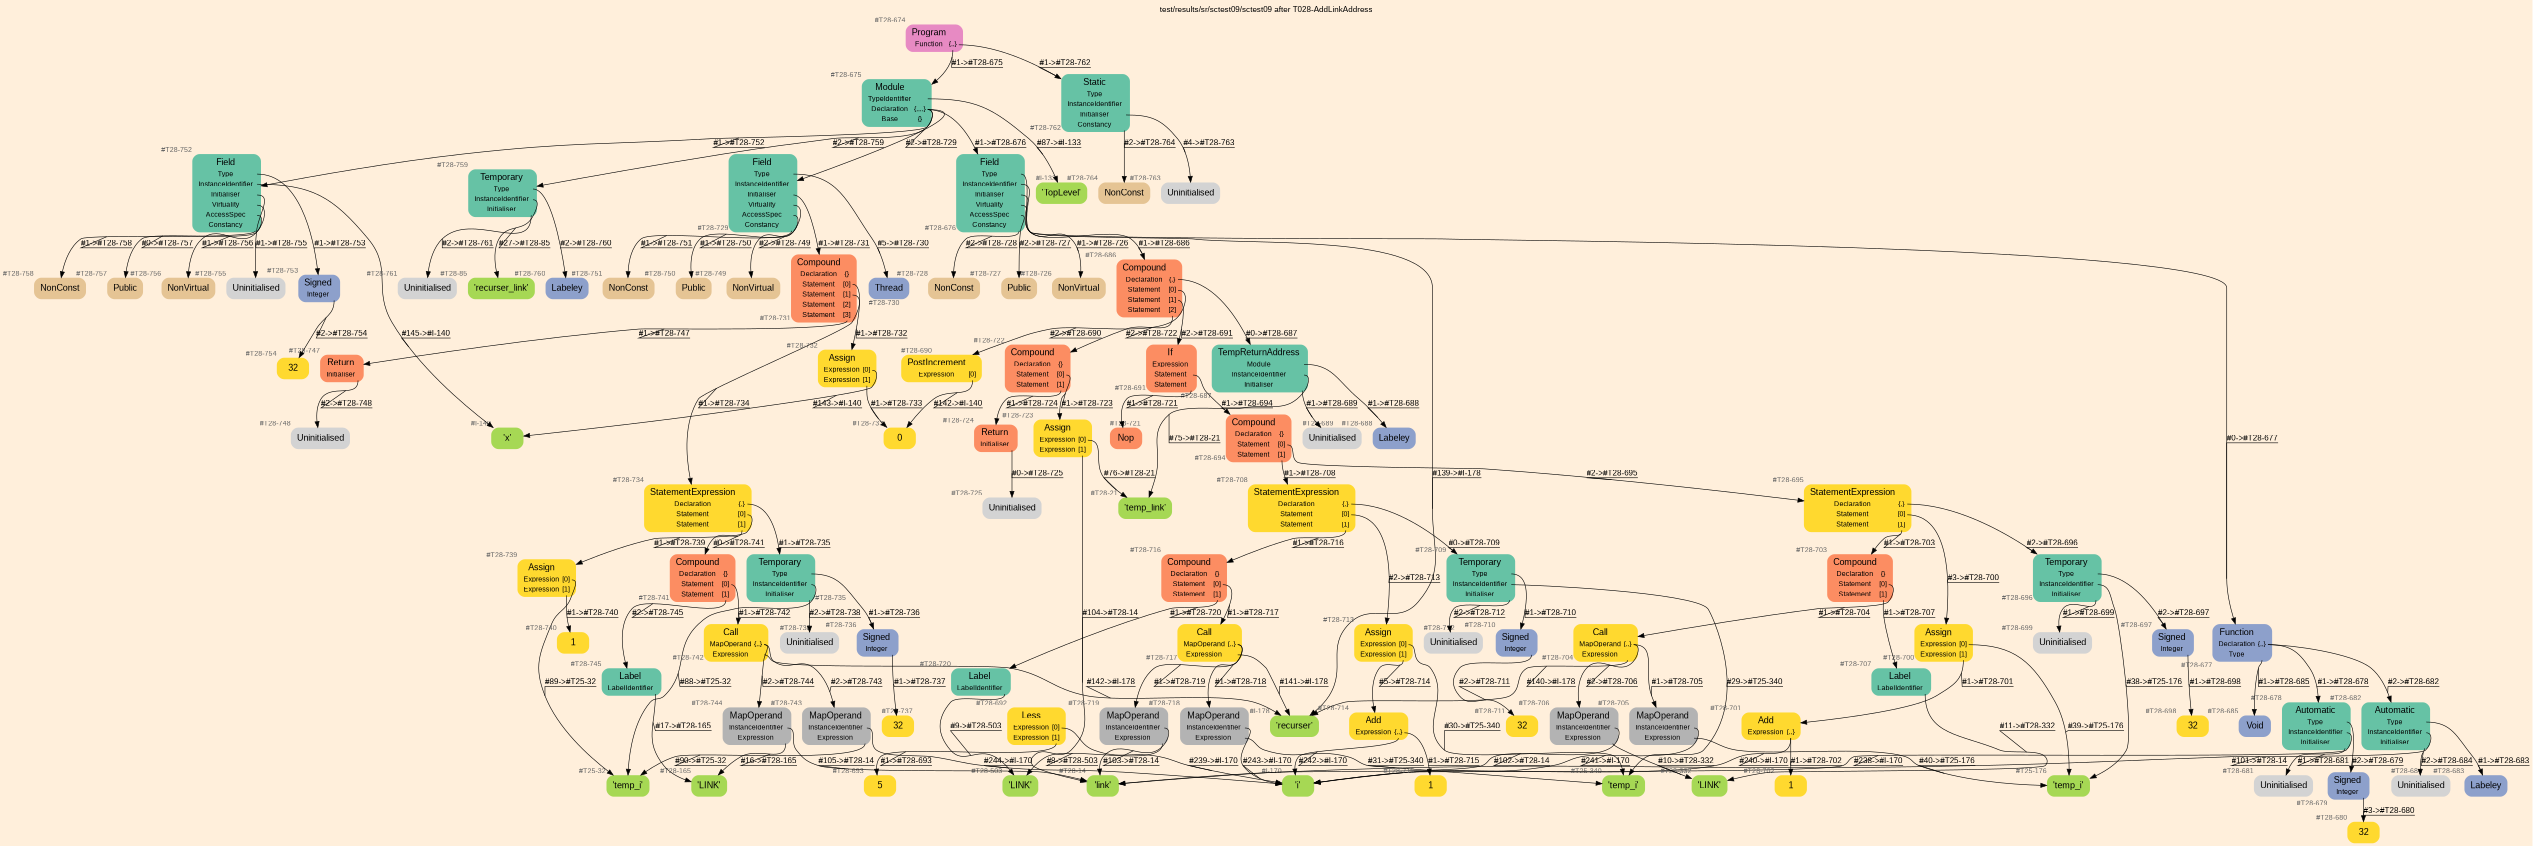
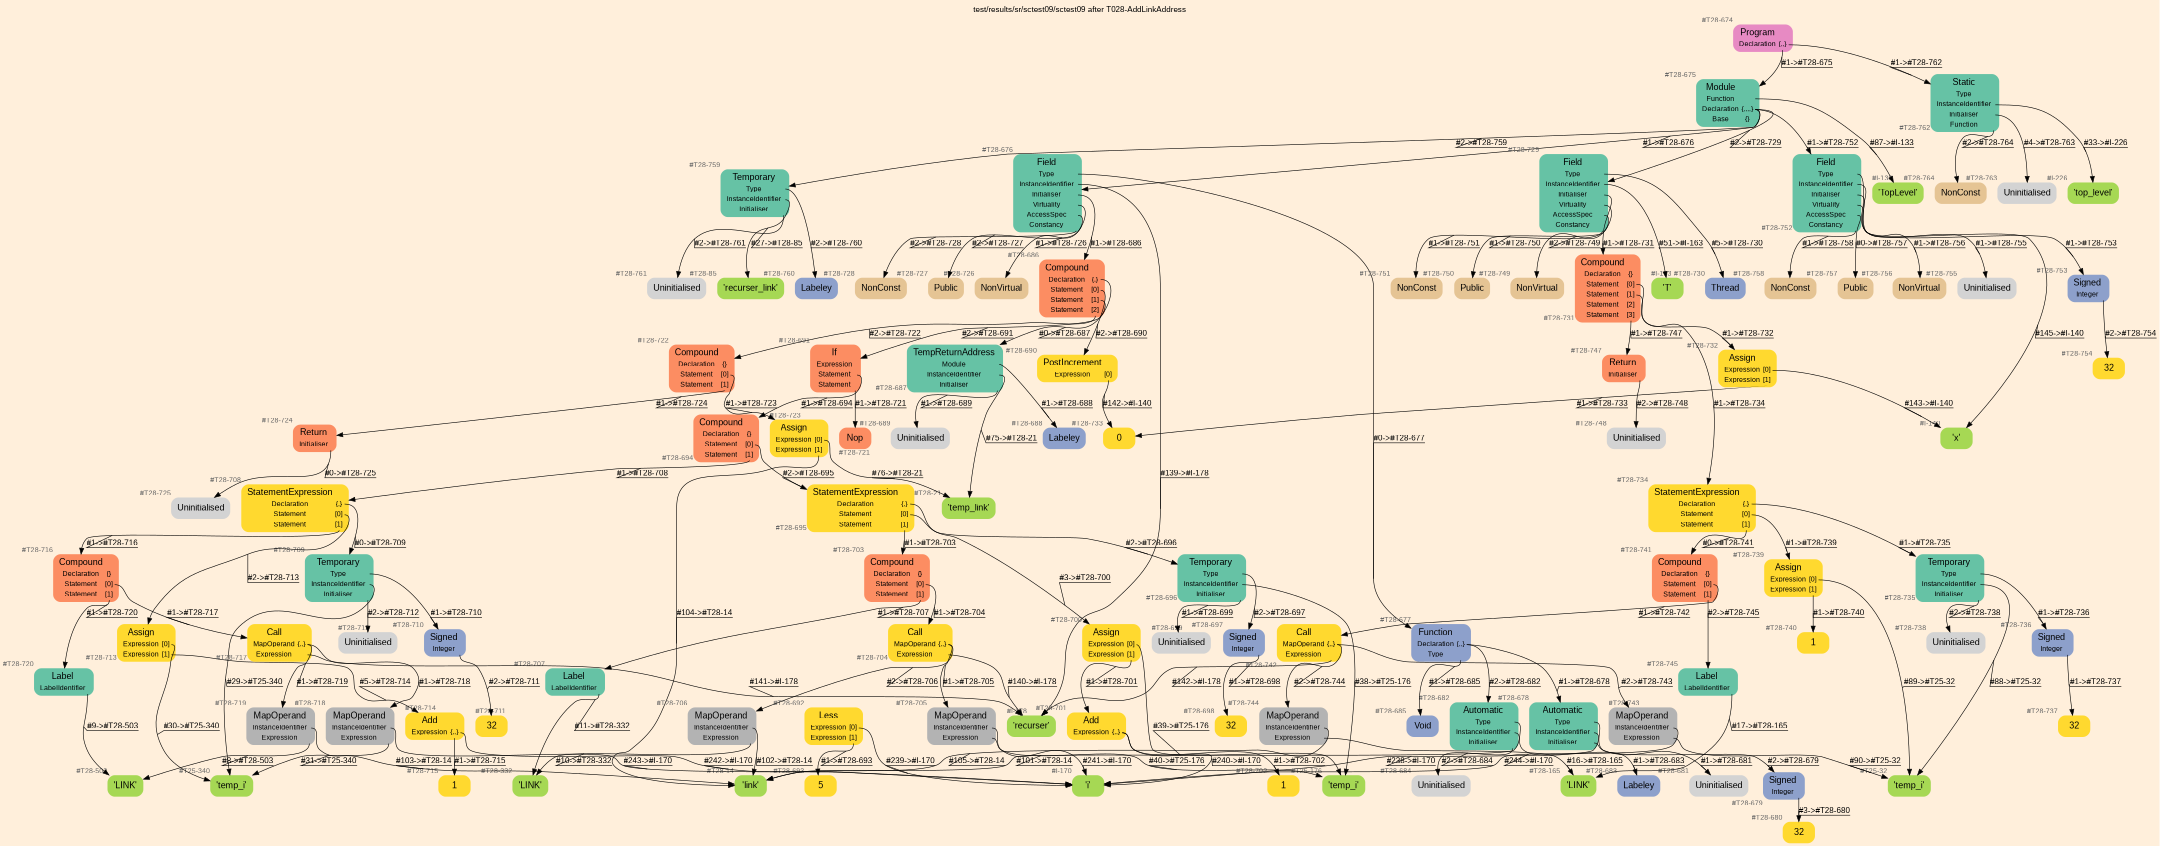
node "Program": text "Function" -> "Declaration"
node "Module": text "TypeIdentifier" -> "Function"
node "Static": text "Constancy" -> "Function"
node "'top_level'": added
node "'T'": added
